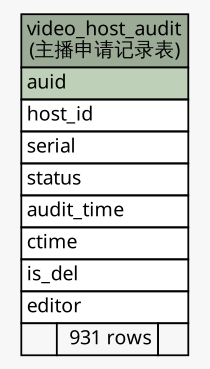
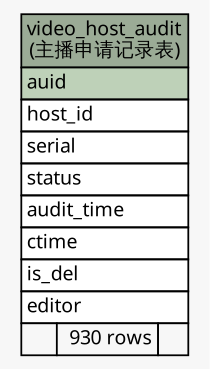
node "video_host_audit": text "931 rows" -> "930 rows"
